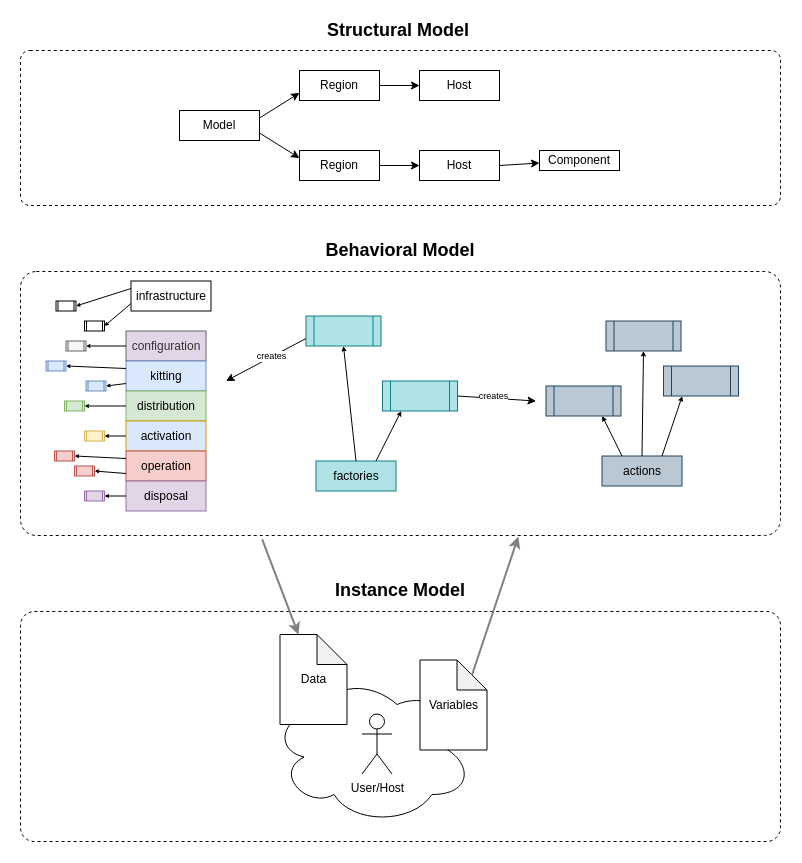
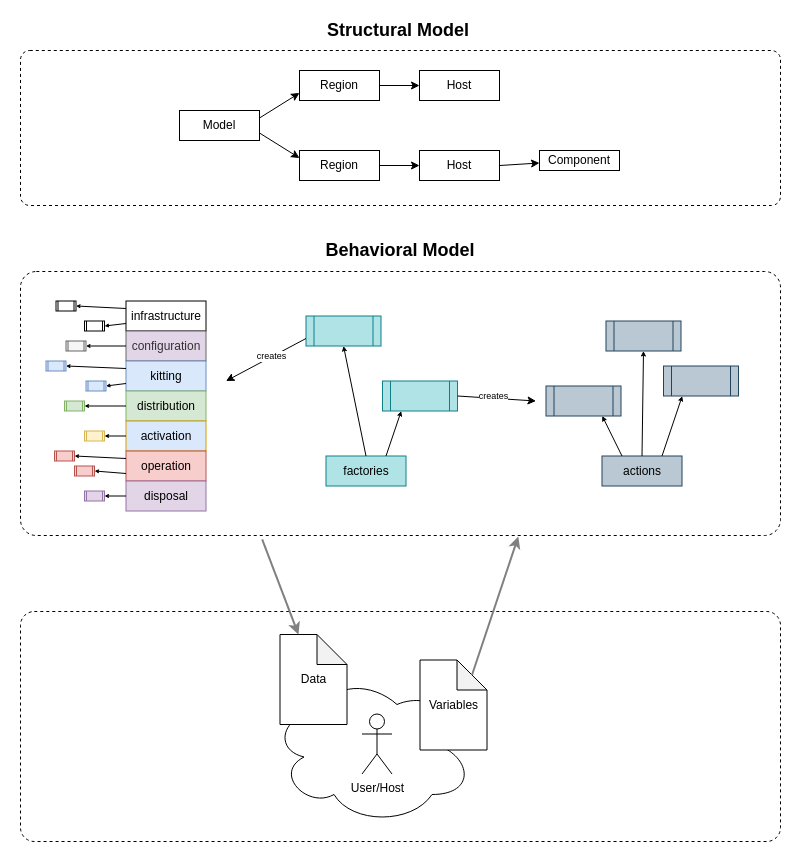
node "infrastructure": moved (171, 296) -> (166, 316)
node "factories": moved (356, 476) -> (366, 471)
node "Instance Model": removed
